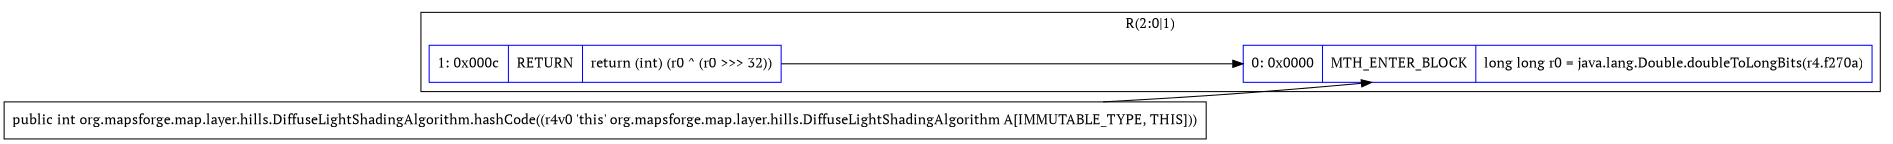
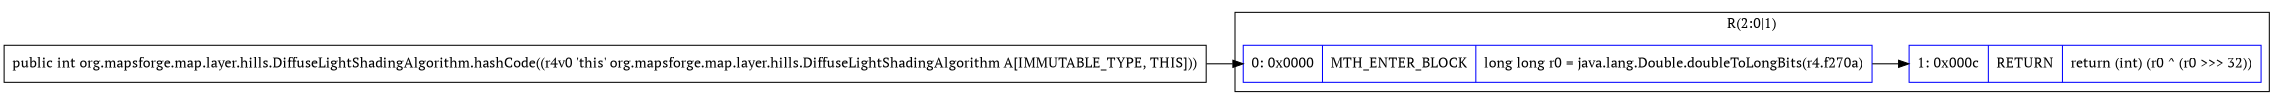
edge "1: 0x000c" -> "0: 0x0000": reversed
